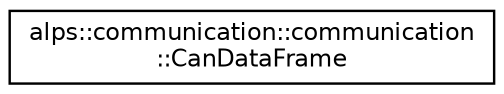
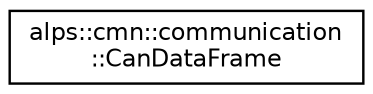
node "alps::communication::communication ::CanDataFrame": label "alps::communication::communication ::CanDataFrame" -> "alps::cmn::communication ::CanDataFrame"
